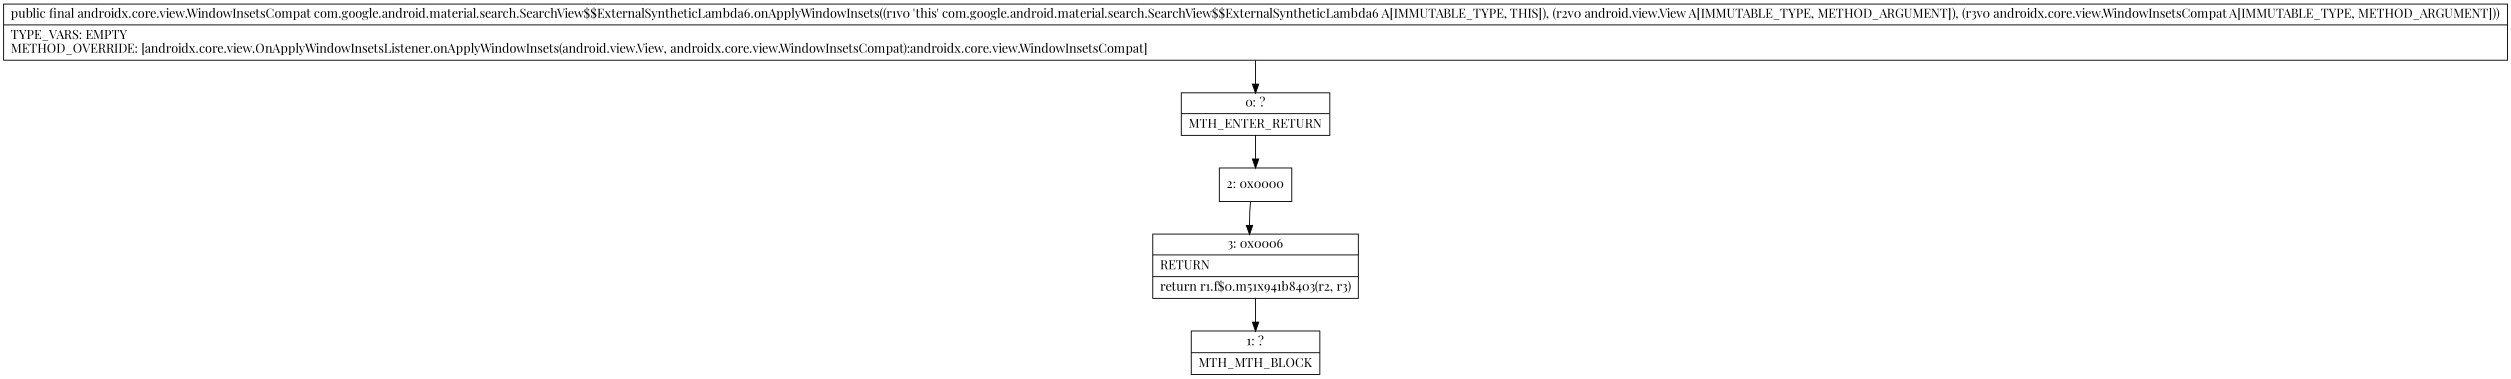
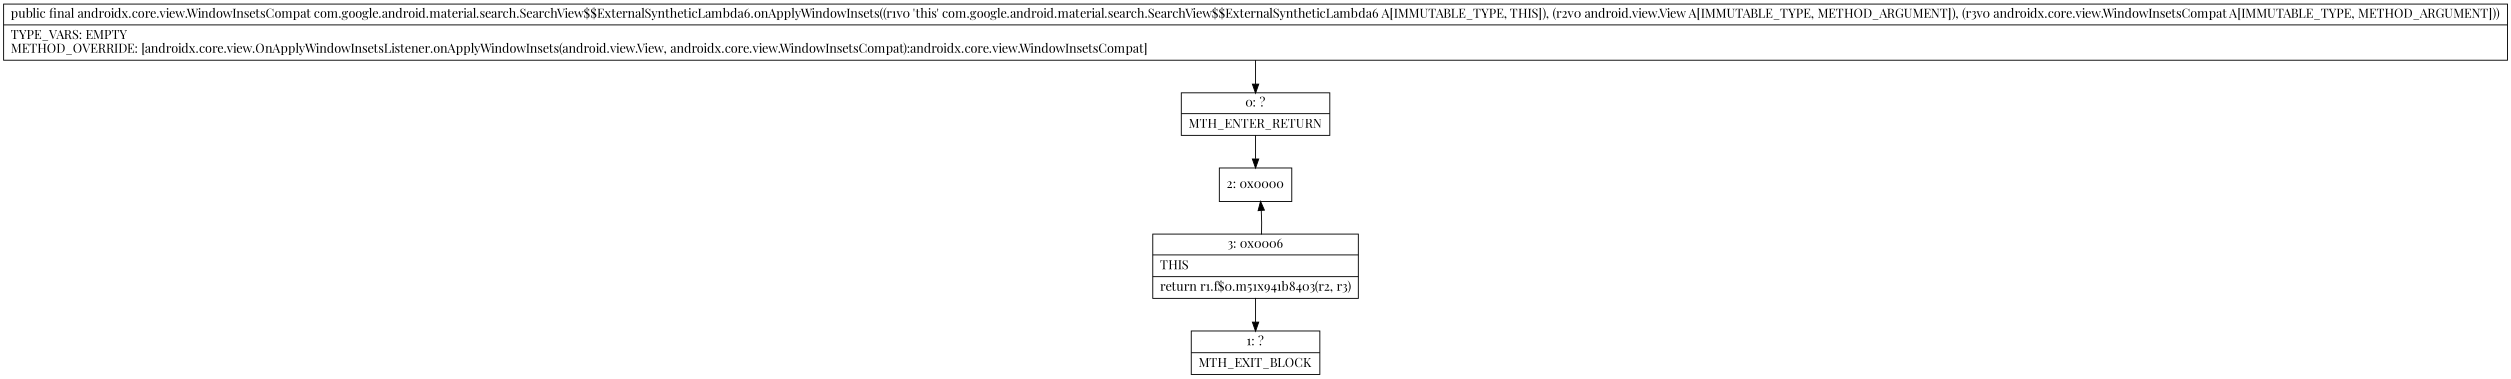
edge "2: 0x0000" -> "3: 0x0006": reversed
node "3: 0x0006": text "RETURN" -> "THIS"
node "1: ?": text "MTH_MTH_BLOCK" -> "MTH_EXIT_BLOCK"
